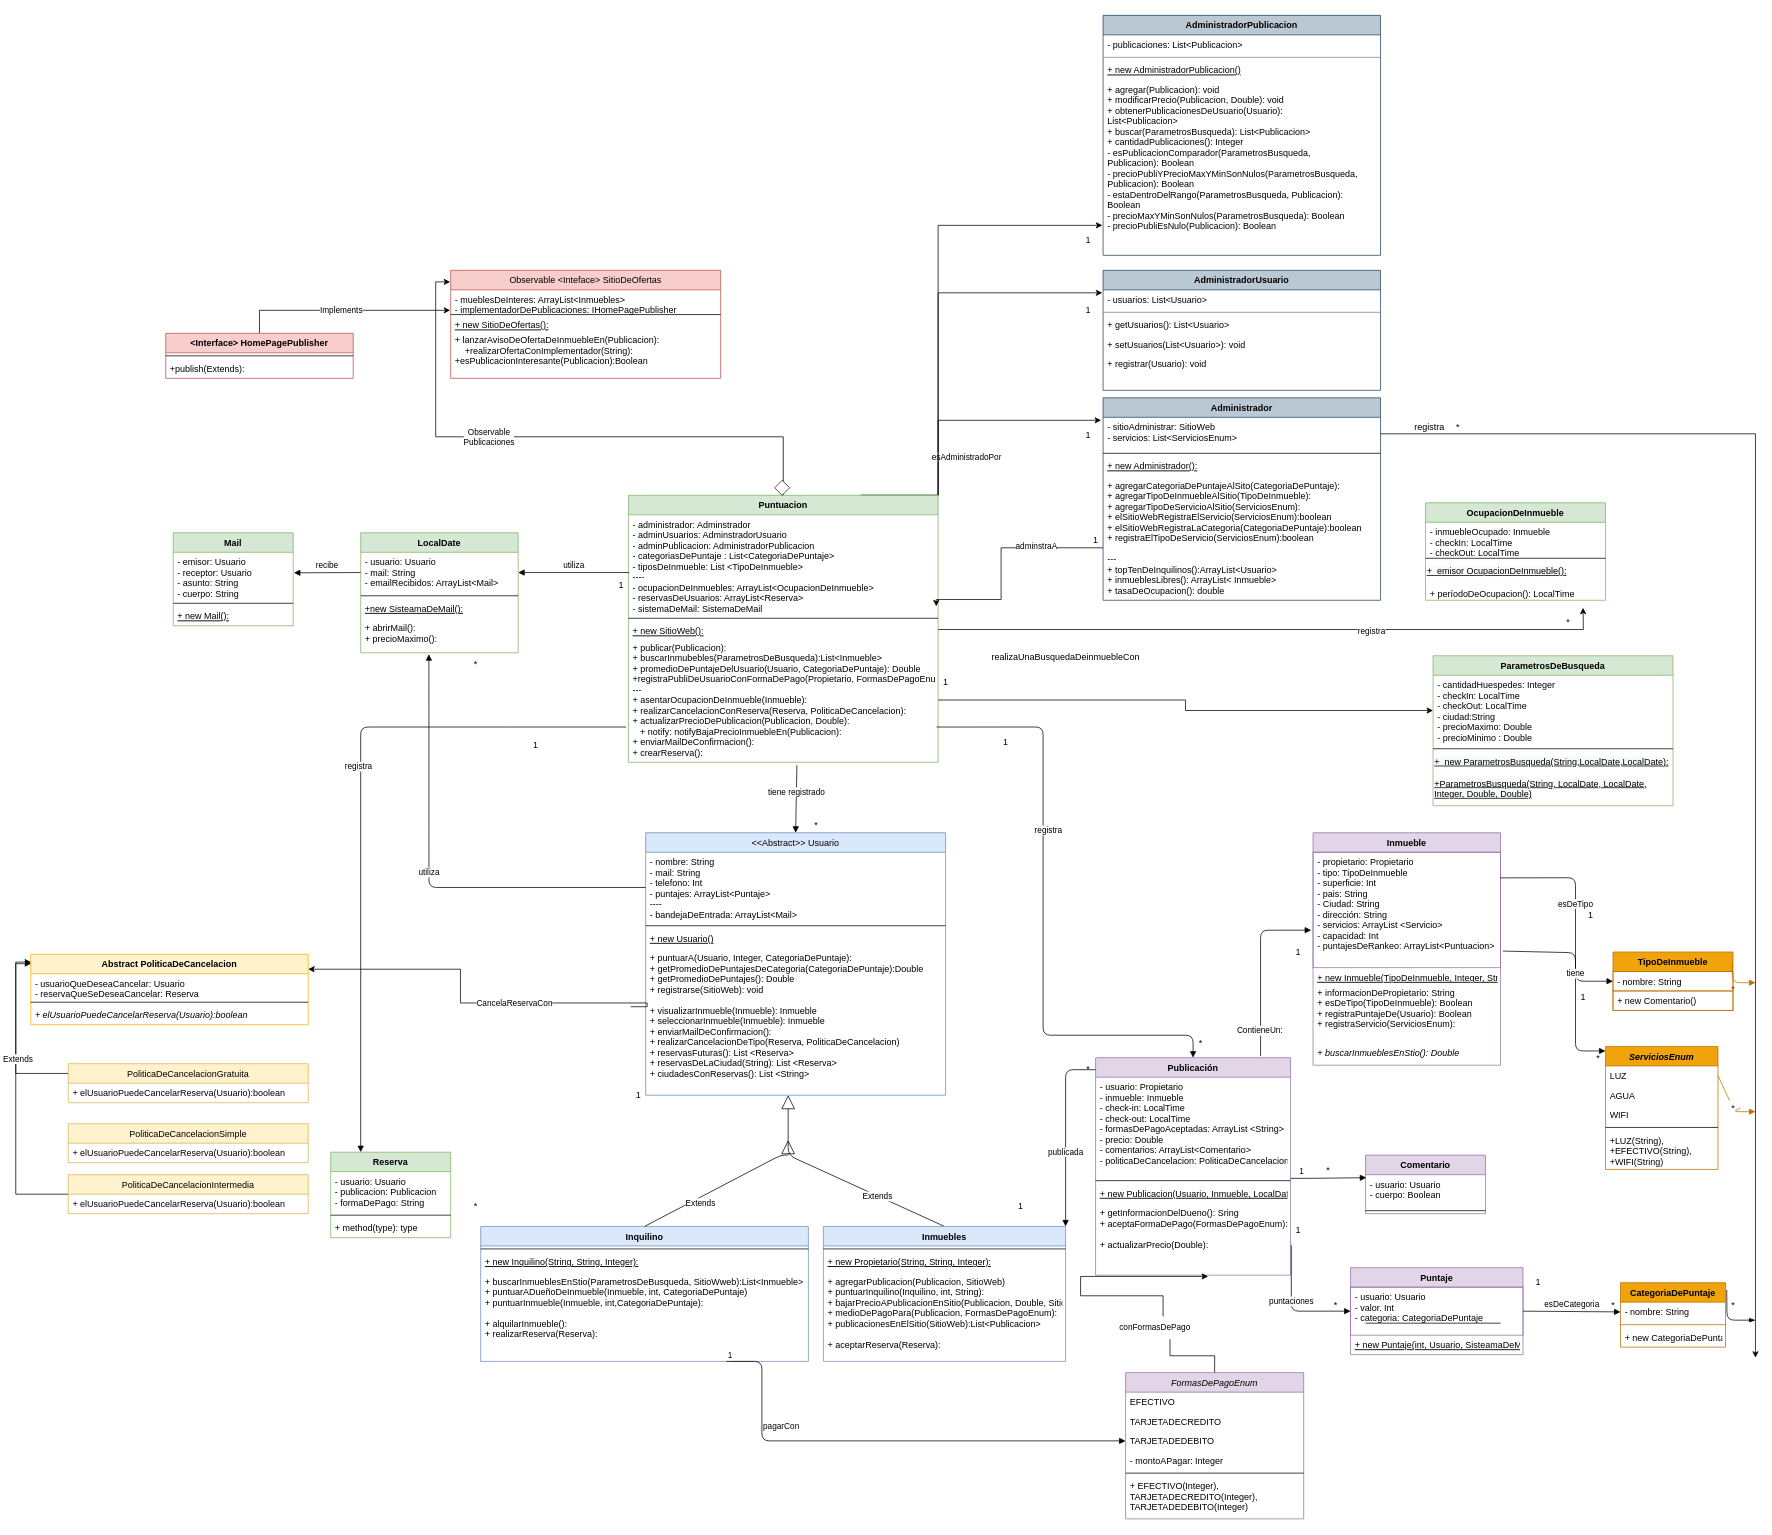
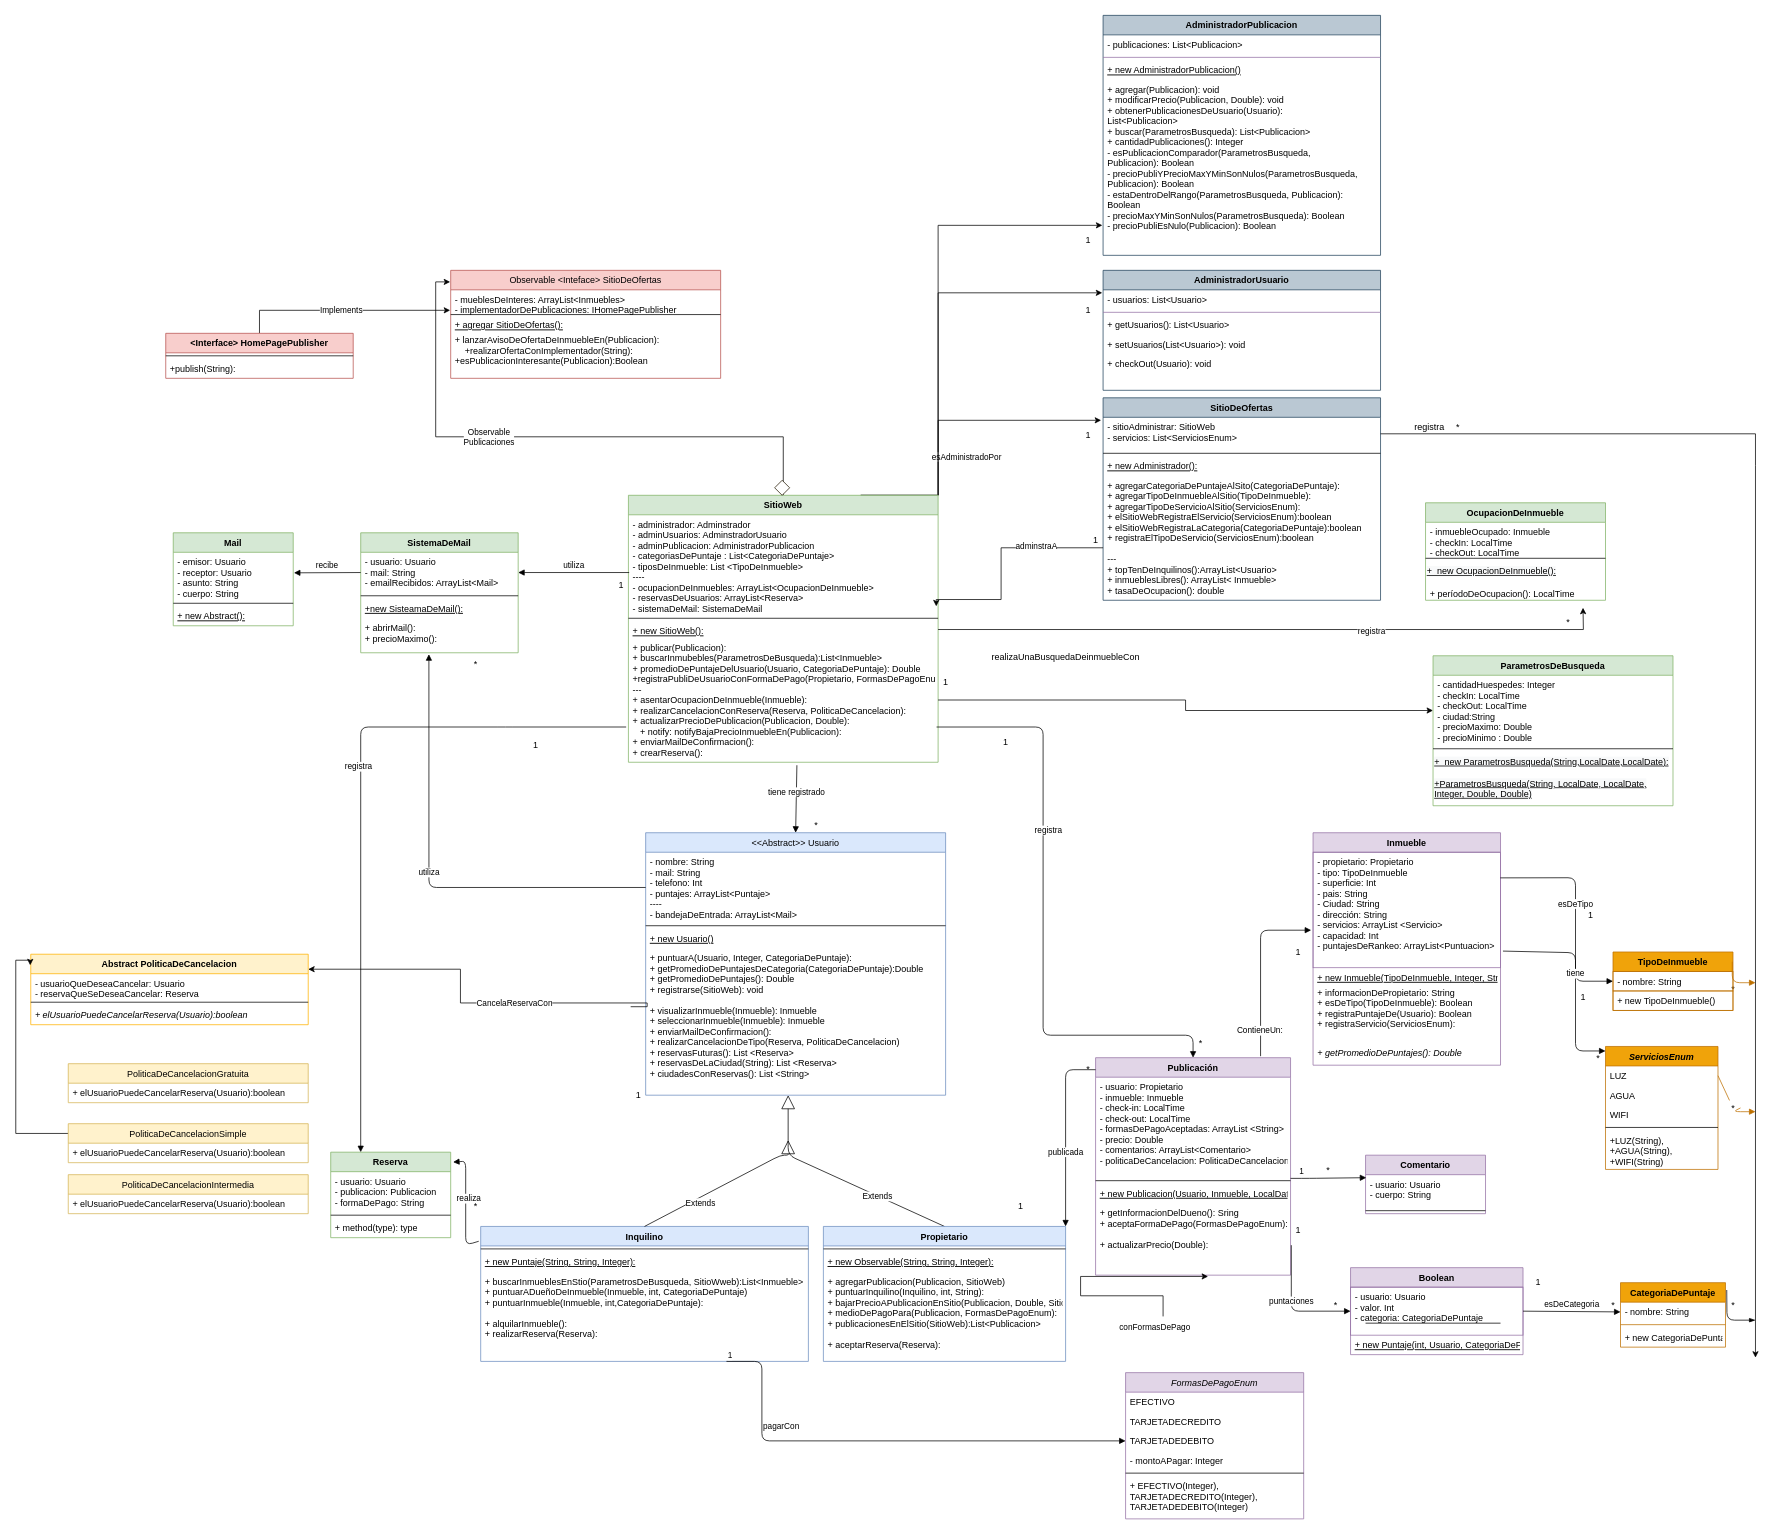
node "+ new SitioDeOfertas():": label "+ new SitioDeOfertas():" -> "+ agregar SitioDeOfertas():"
node "+ registrar(Usuario): void": label "+ registrar(Usuario): void" -> "+ checkOut(Usuario): void"
node "+publish(Extends):": label "+publish(Extends):" -> "+publish(String):"
node "Administrador": label "Administrador" -> "SitioDeOfertas"
node "Puntuacion": label "Puntuacion" -> "SitioWeb"
node "LocalDate": label "LocalDate" -> "SistemaDeMail"
node "+ emisor OcupacionDeInmueble():": label "+ emisor OcupacionDeInmueble():" -> "+ new OcupacionDeInmueble():"
node "+ new Mail():": label "+ new Mail():" -> "+ new Abstract():"
node "+ new Comentario()": label "+ new Comentario()" -> "+ new TipoDeInmueble()"
node "+ buscarInmueblesEnStio(): Double": label "+ buscarInmueblesEnStio(): Double" -> "+ getPromedioDePuntajes(): Double"
edge "PoliticaDeCancelacionGratuita" -> "Abstract PoliticaDeCancelacion": removed
edge "PoliticaDeCancelacionSimple" -> "Abstract PoliticaDeCancelacion": added
node "+LUZ(String), +EFECTIVO(String), +WIFI(String)": label "+LUZ(String), +EFECTIVO(String), +WIFI(String)" -> "+LUZ(String), +AGUA(String), +WIFI(String)"
node "- usuario: Usuario - cuerpo: Boolean": label "- usuario: Usuario - cuerpo: Boolean" -> "- usuario: Usuario - cuerpo: String"
edge "PoliticaDeCancelacionIntermedia" -> "Abstract PoliticaDeCancelacion": removed, label "Extends"
edge "Inquilino" -> "Reserva": added, label "realiza"
node "Inmuebles": label "Inmuebles" -> "Propietario"
node "+ new Inquilino(String, String, Integer):": label "+ new Inquilino(String, String, Integer):" -> "+ new Puntaje(String, String, Integer):"
node "+ new Propietario(String, String, Integer):": label "+ new Propietario(String, String, Integer):" -> "+ new Observable(String, String, Integer):"
node "Puntaje": label "Puntaje" -> "Boolean"
node "+ new Puntaje(int, Usuario, SisteamaDeMail)": label "+ new Puntaje(int, Usuario, SisteamaDeMail)" -> "+ new Puntaje(int, Usuario, CategoriaDePuntaje)"
edge "conFormasDePago" -- "FormasDePagoEnum": removed
